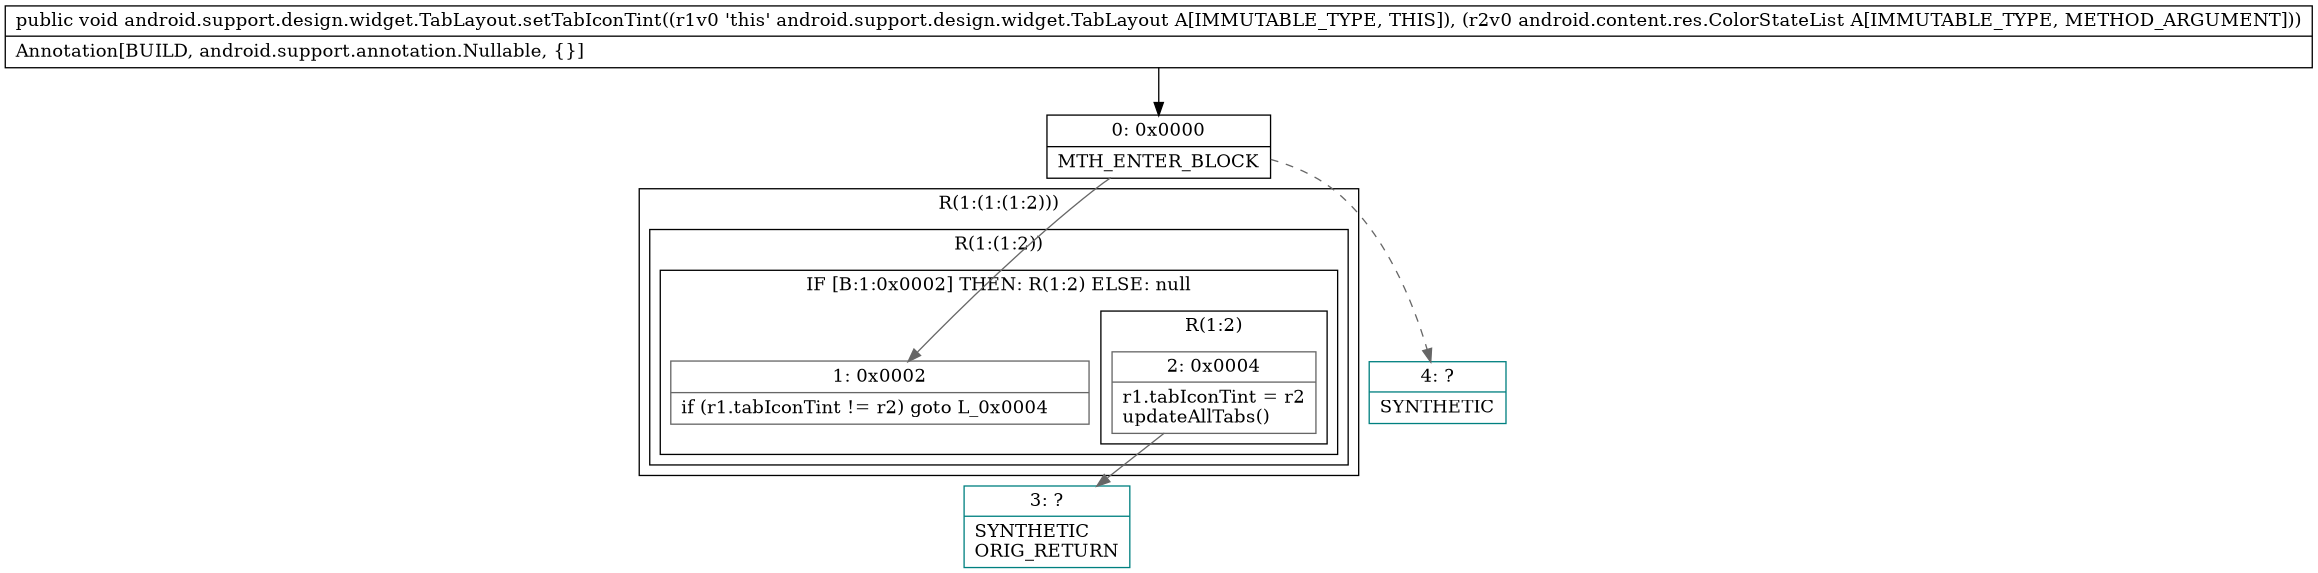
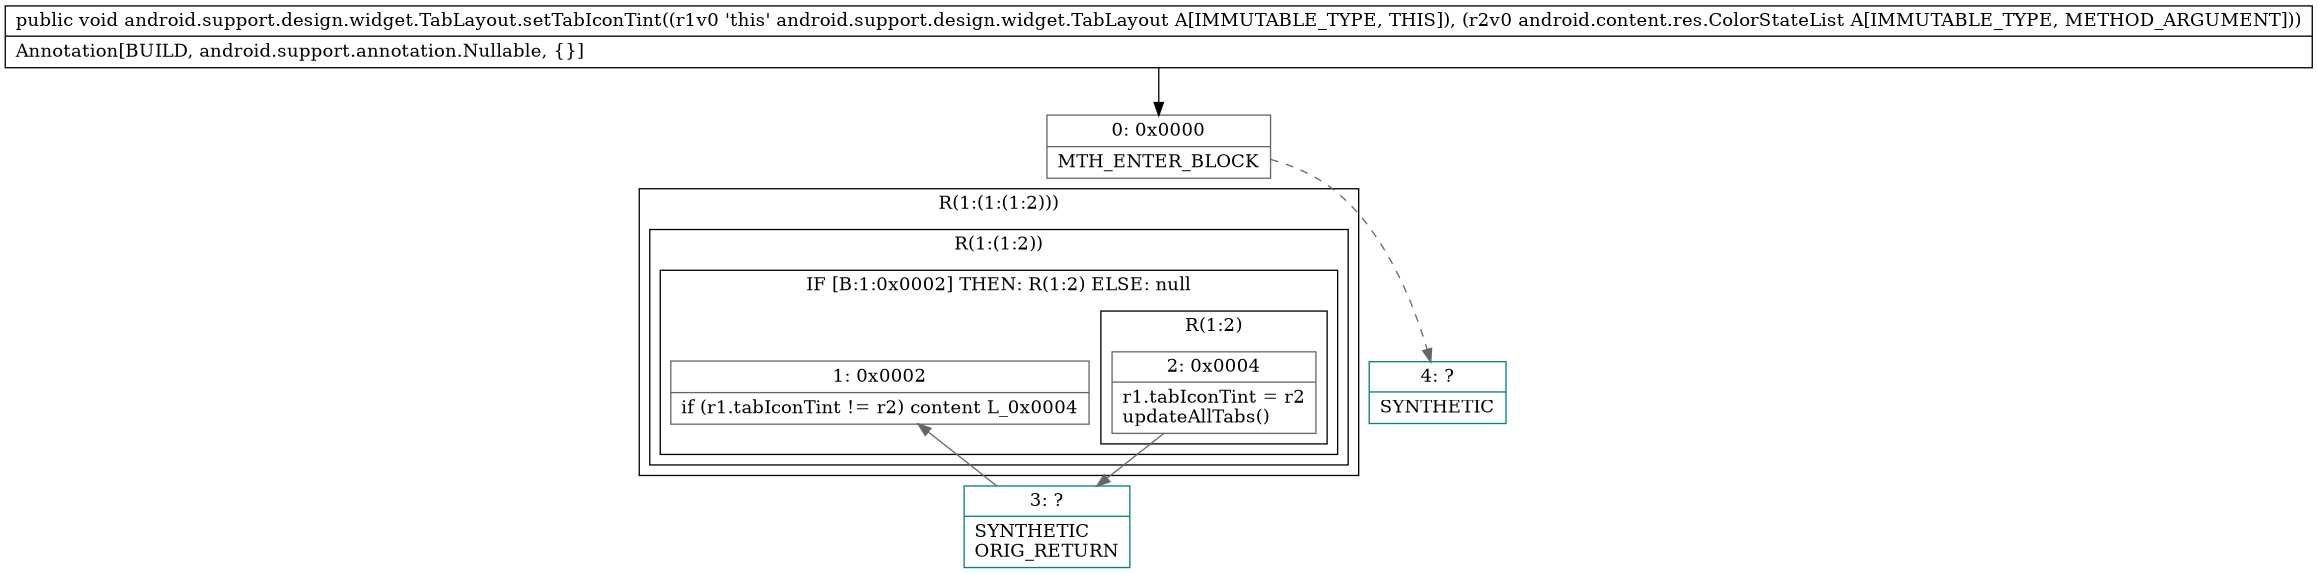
node "0: 0x0000": color black -> gray40
edge "0: 0x0000" -> "1: 0x0002": now "3: ?" -> "1: 0x0002"
node "1: 0x0002": text "if (r1.tabIconTint != r2) goto L_0x0004" -> "if (r1.tabIconTint != r2) content L_0x0004"
